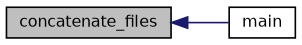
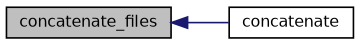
node "main": label "main" -> "concatenate"
